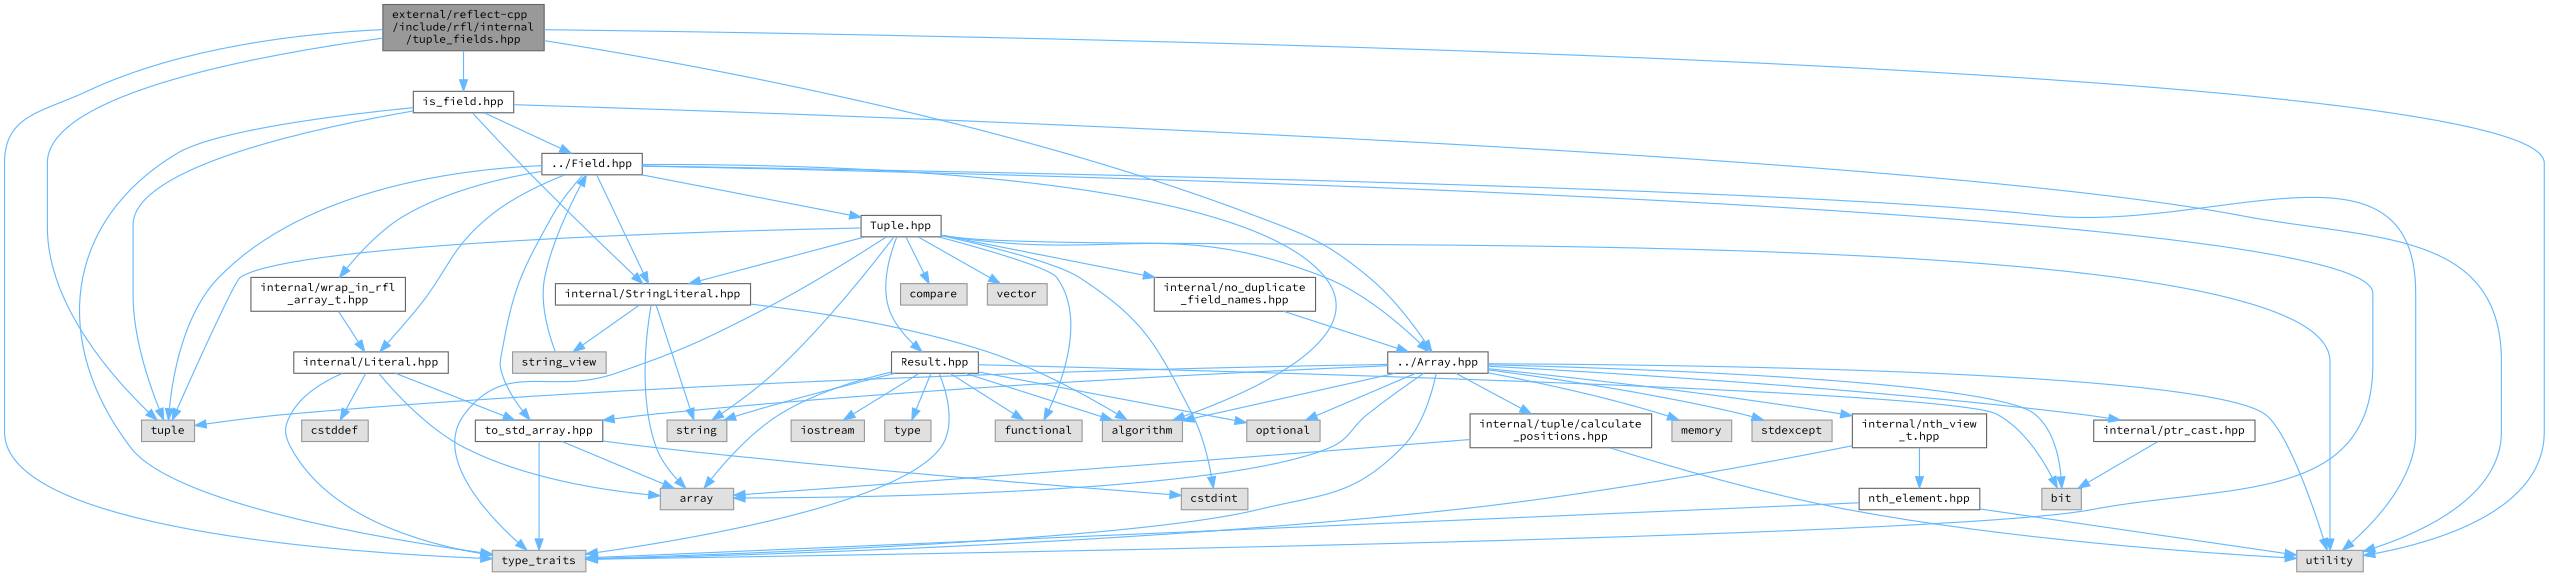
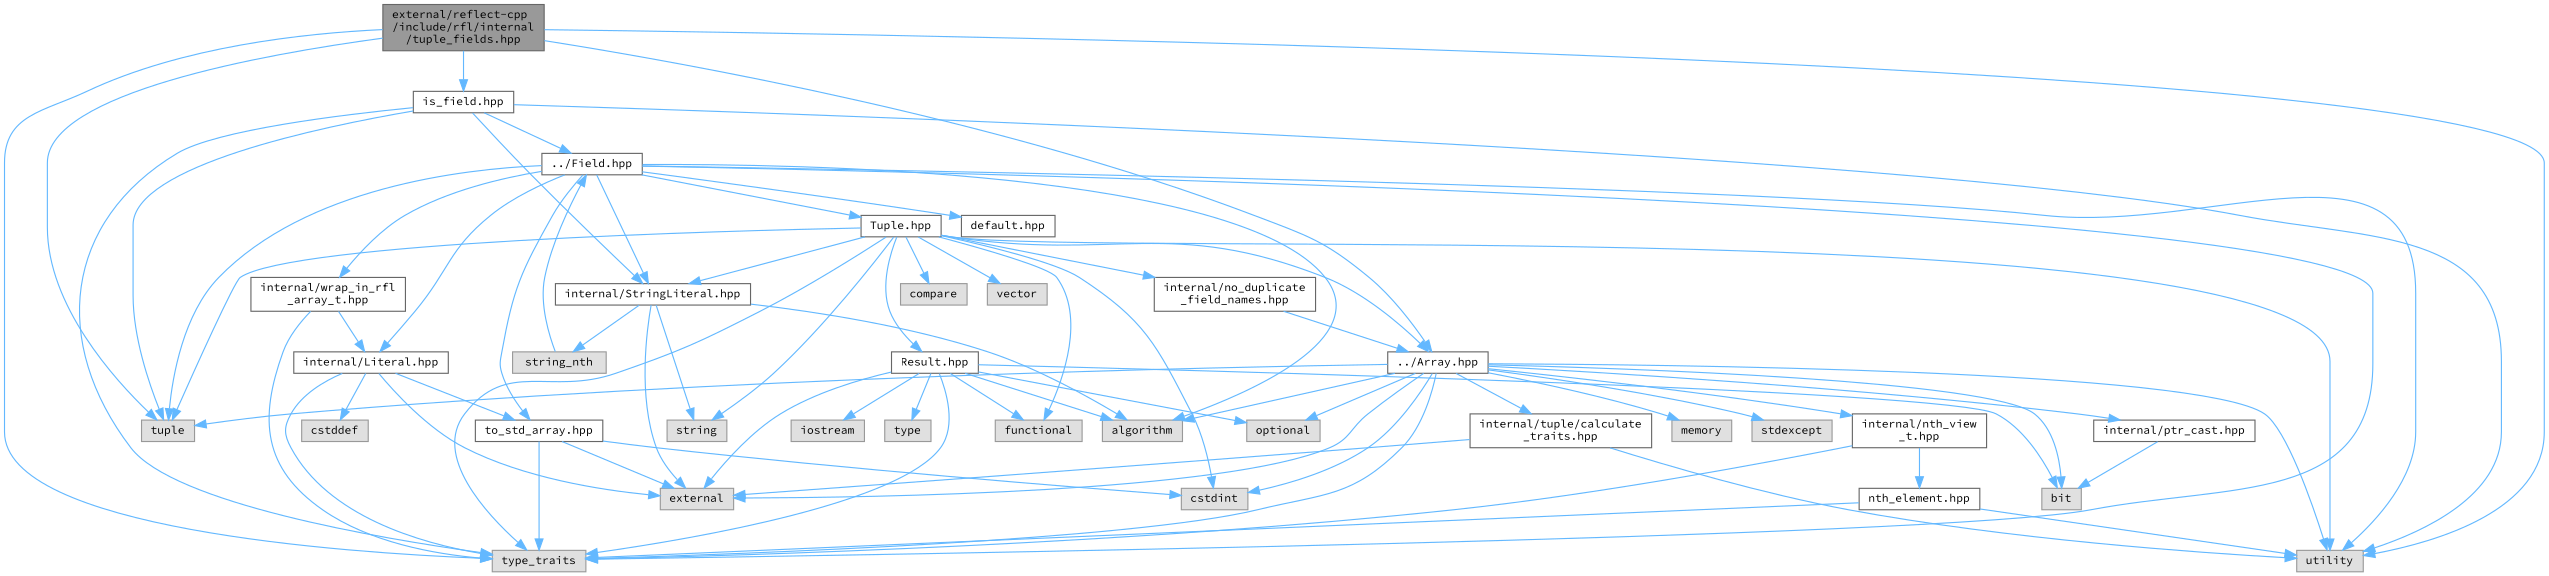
node "default.hpp": added
node "string_view": label "string_view" -> "string_nth"
edge "../Array.hpp" -> "to_std_array.hpp": now "../Array.hpp" -> "cstdint"
edge "Result.hpp" -> "string": removed
node "internal/tuple/calculate _positions.hpp": label "internal/tuple/calculate _positions.hpp" -> "internal/tuple/calculate _traits.hpp"
edge "internal/wrap_in_rfl _array_t.hpp" -> "type_traits": added
node "array": label "array" -> "external"
